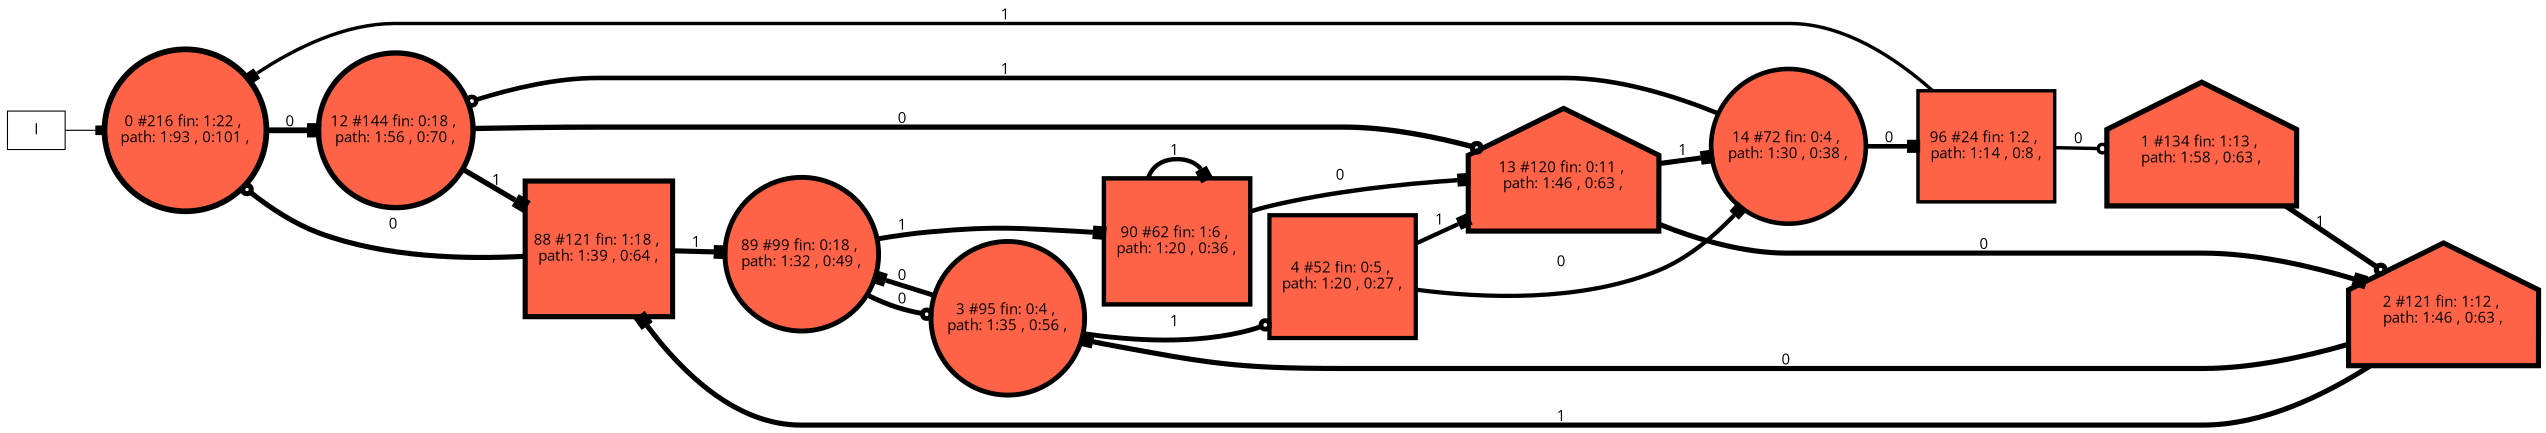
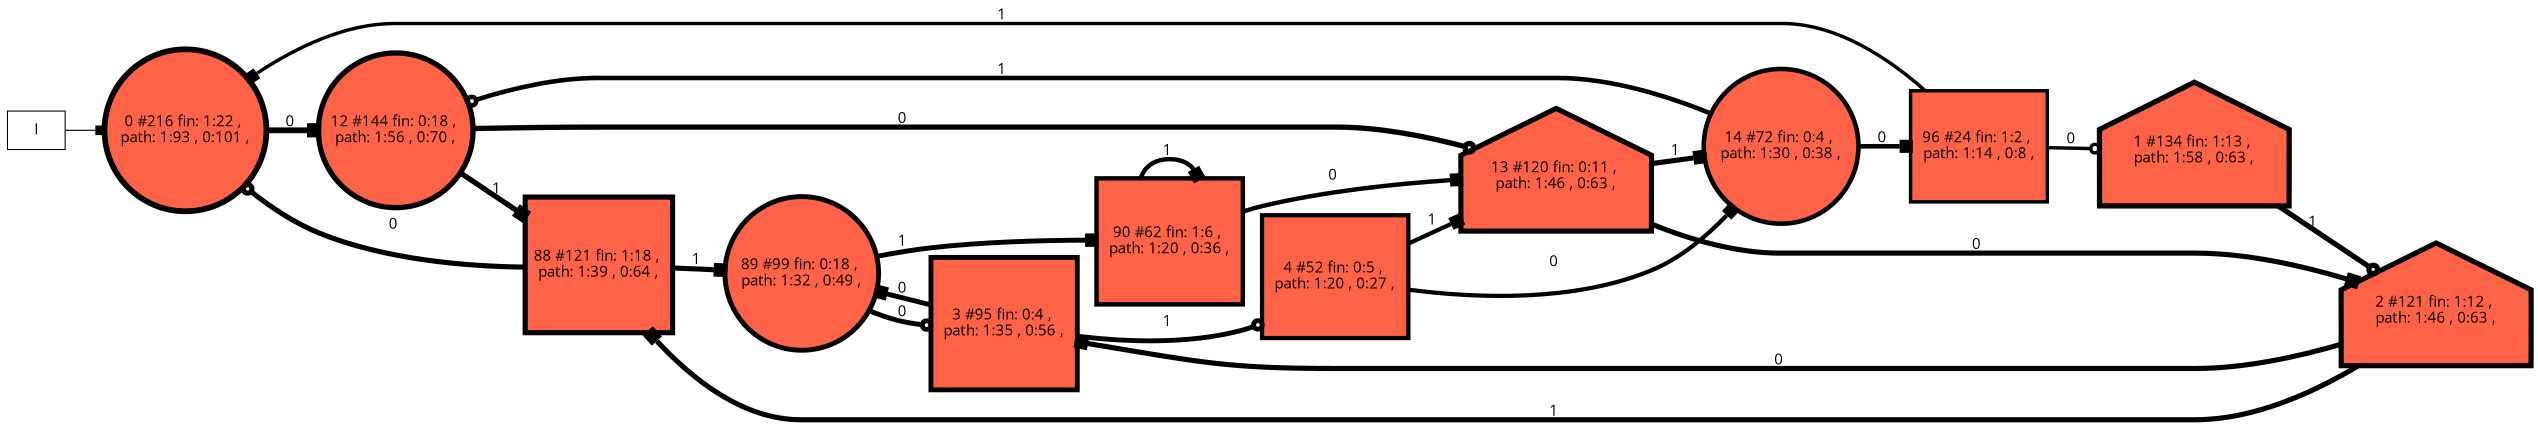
node "3 #95 fin: 0:4 , path: 1:35 , 0:56 ,": shape circle -> box
